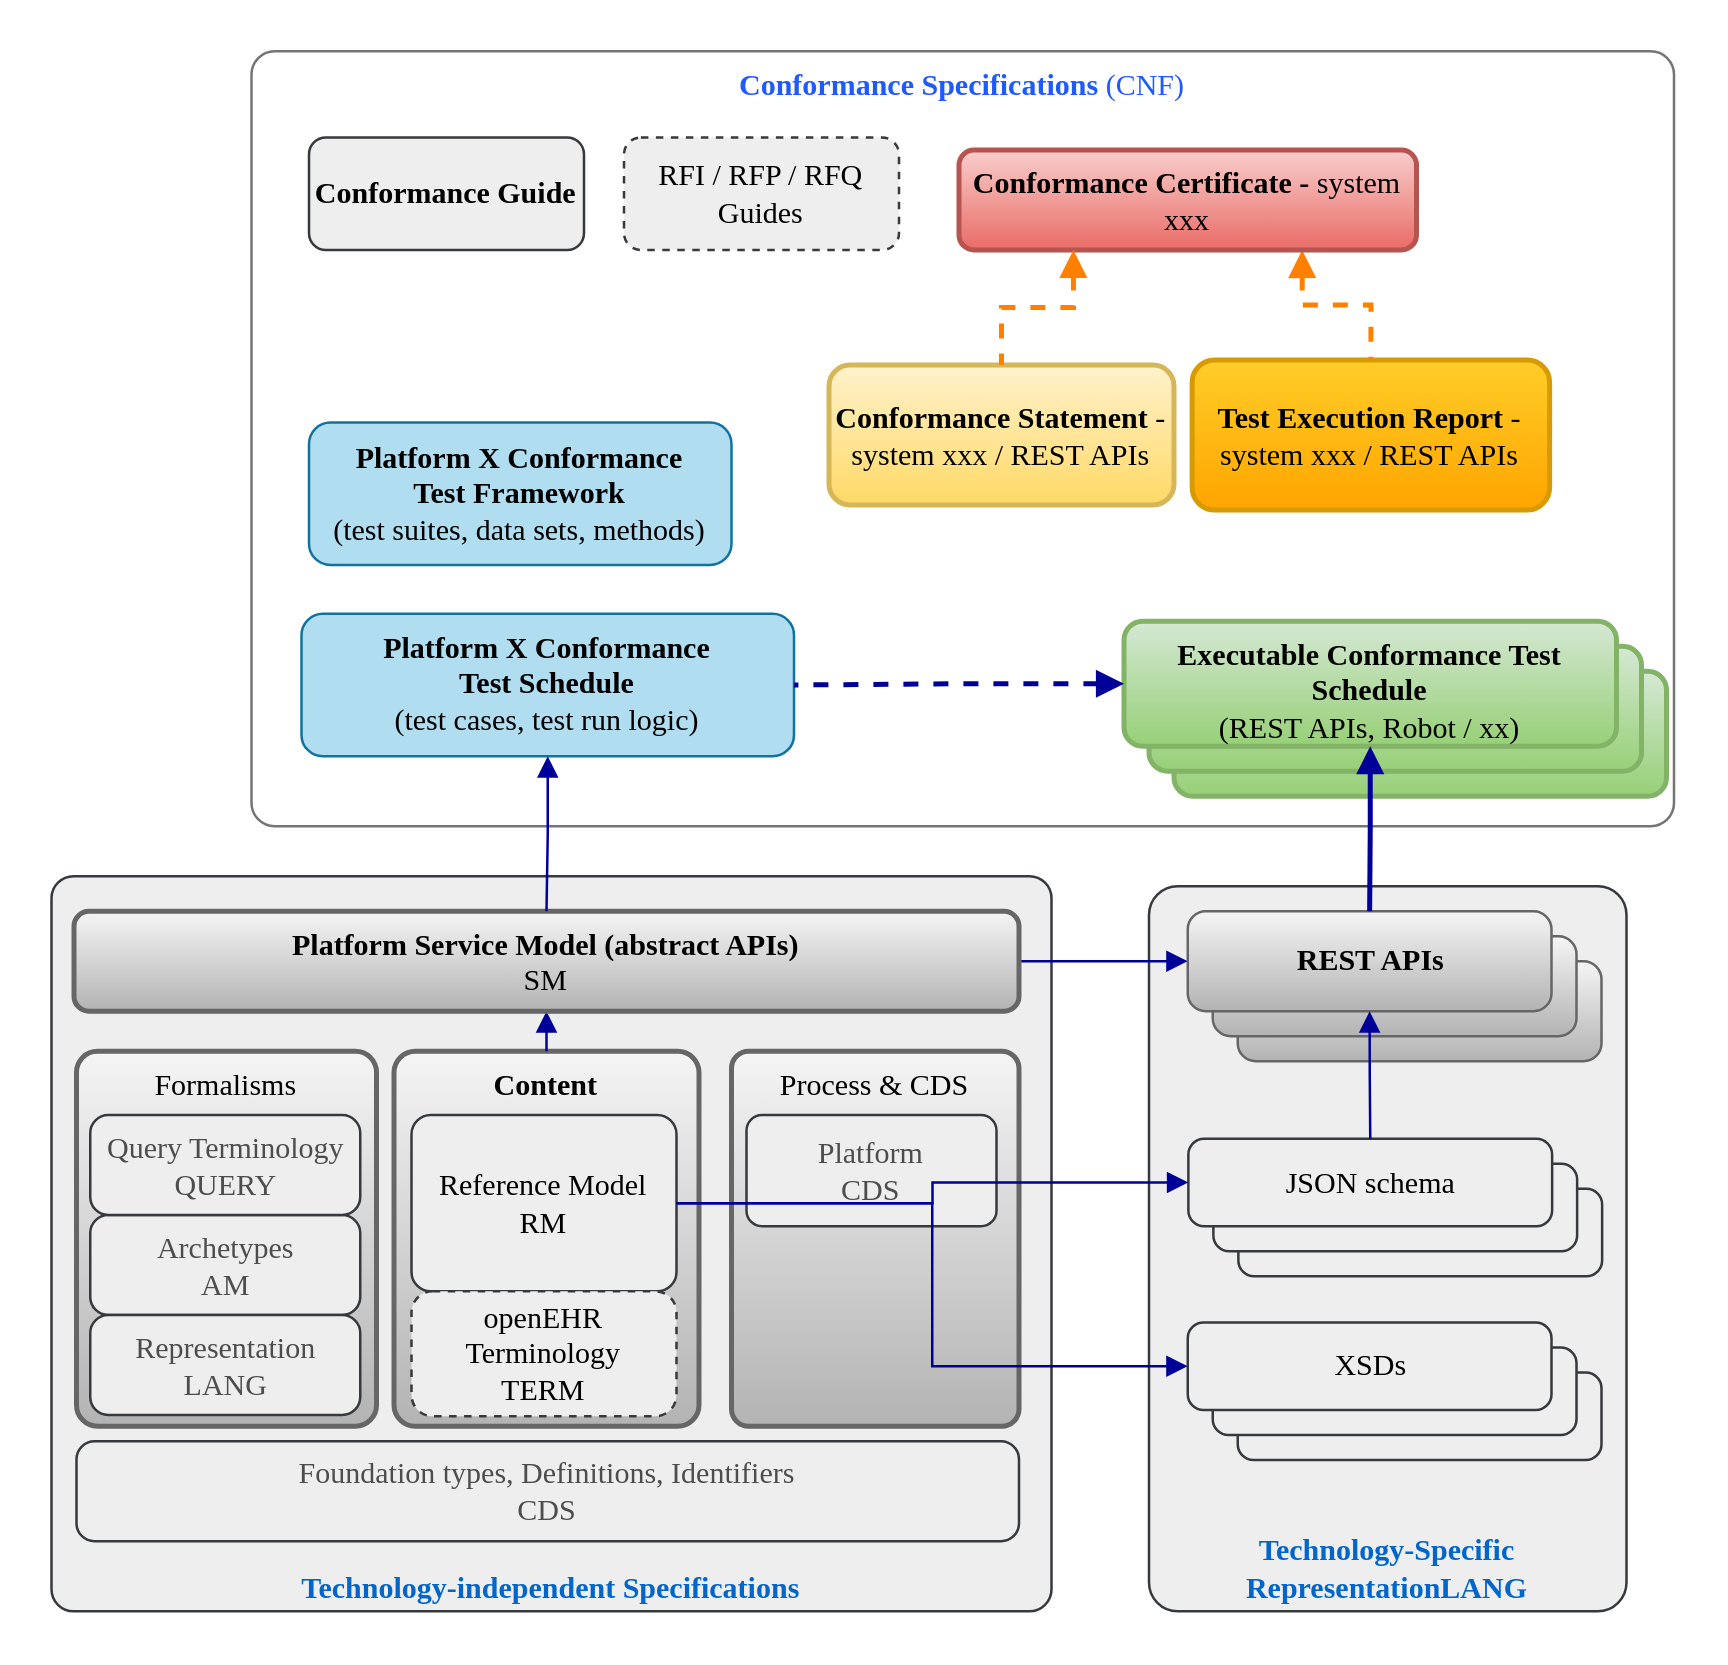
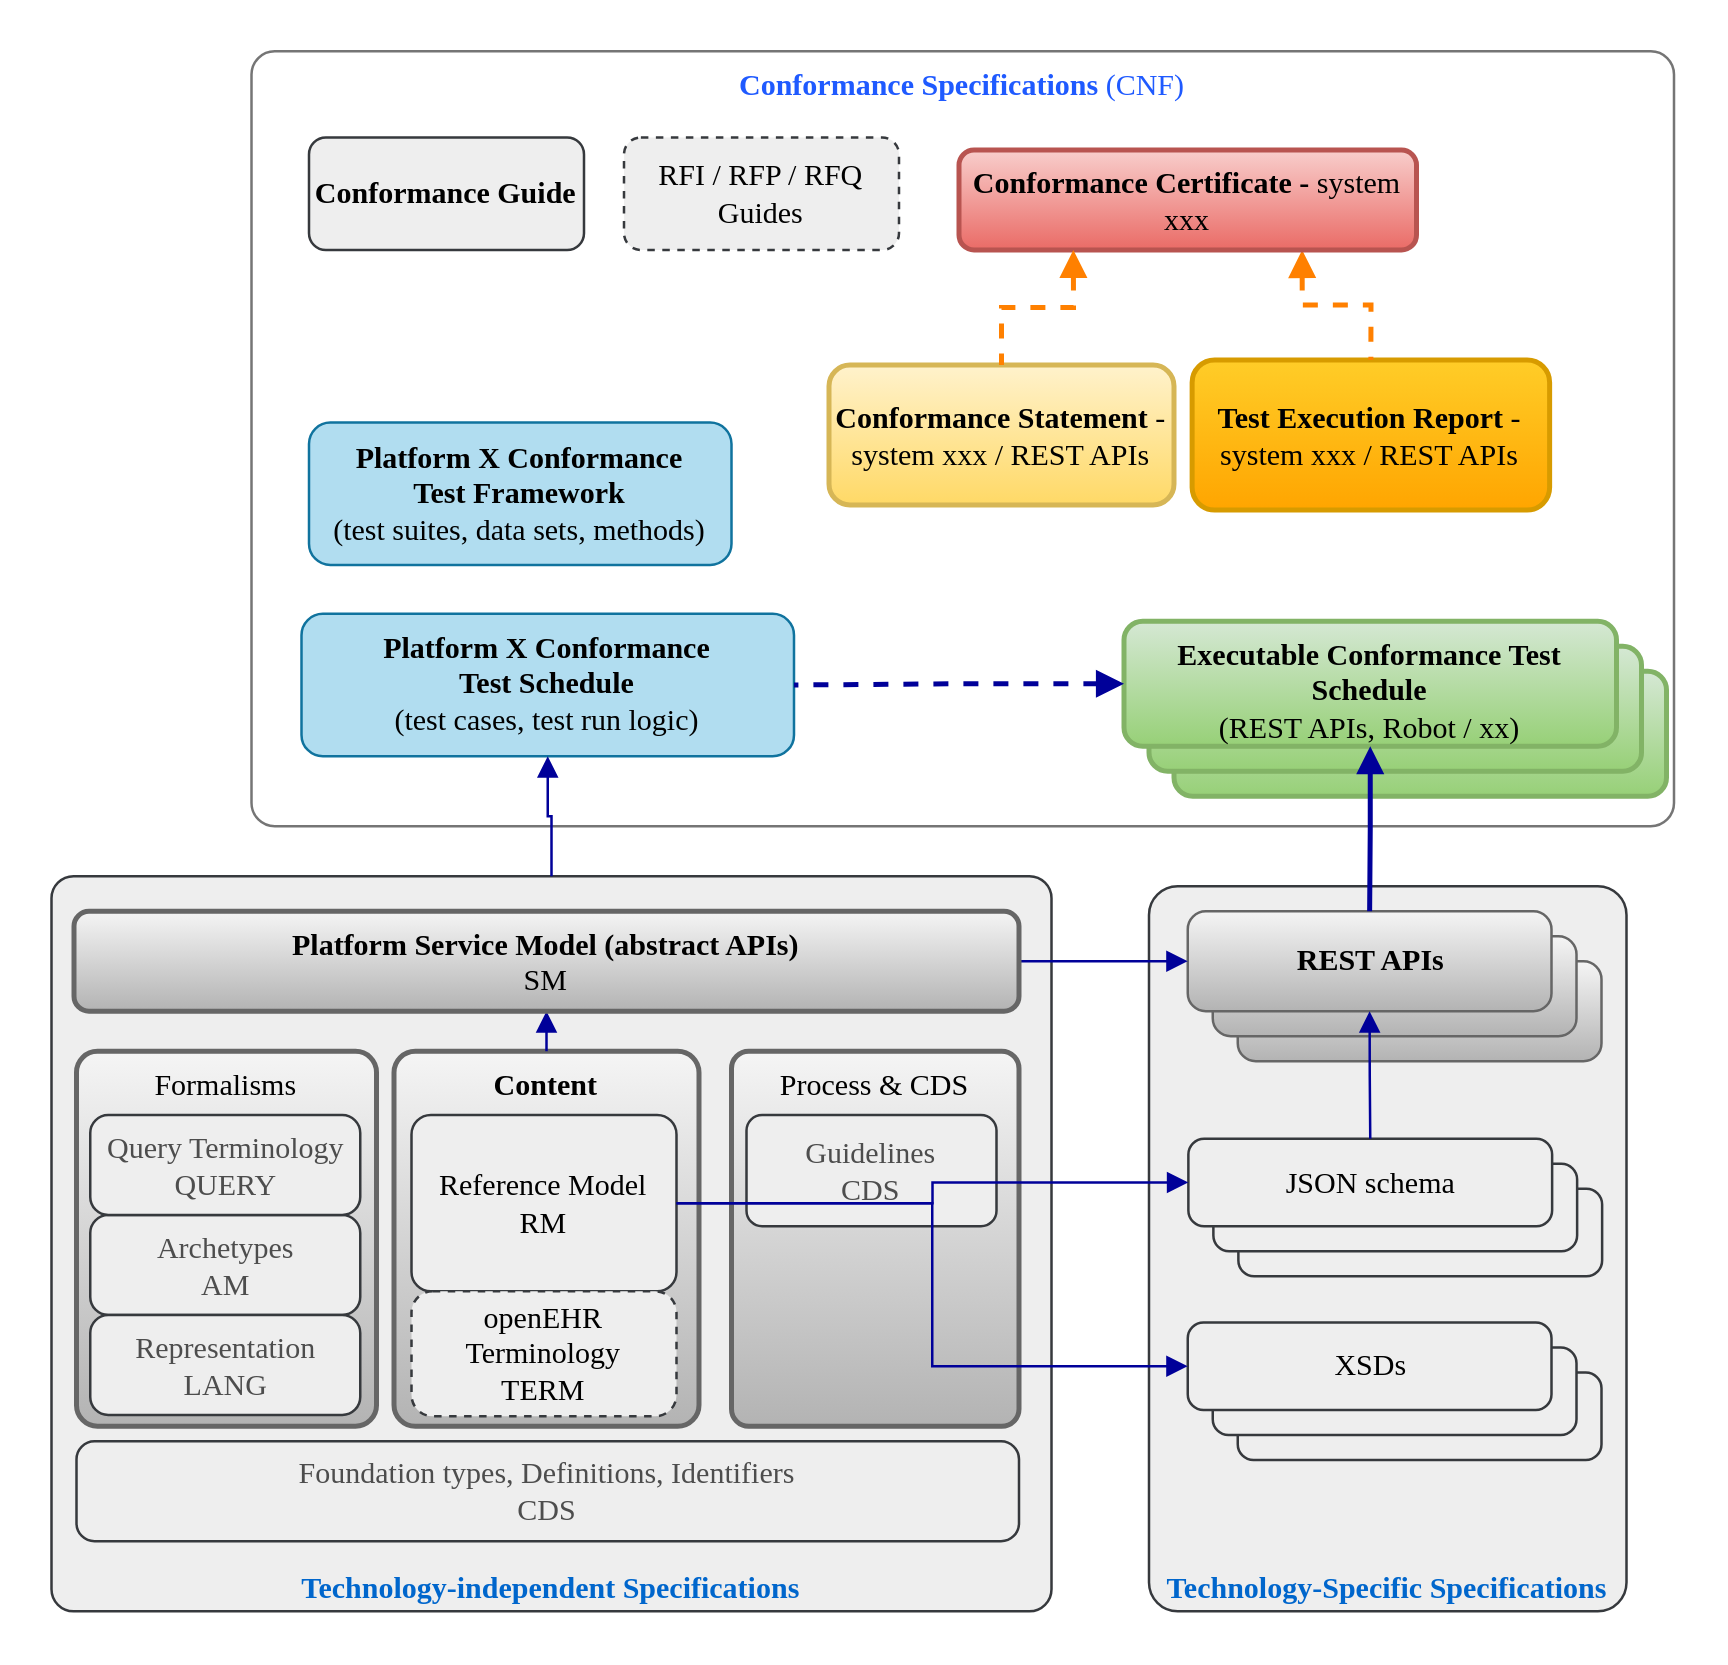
edge "Platform Service Model (abstract APIs) SM" -> "Platform X Conformance Test Schedule (test cases, test run logic)": now "Technology-independent Specifications" -> "Platform X Conformance Test Schedule (test cases, test run logic)"
node "PlatformCDS": label "PlatformCDS" -> "GuidelinesCDS"
node "Technology-Specific RepresentationLANG": label "Technology-Specific RepresentationLANG" -> "Technology-Specific Specifications"
